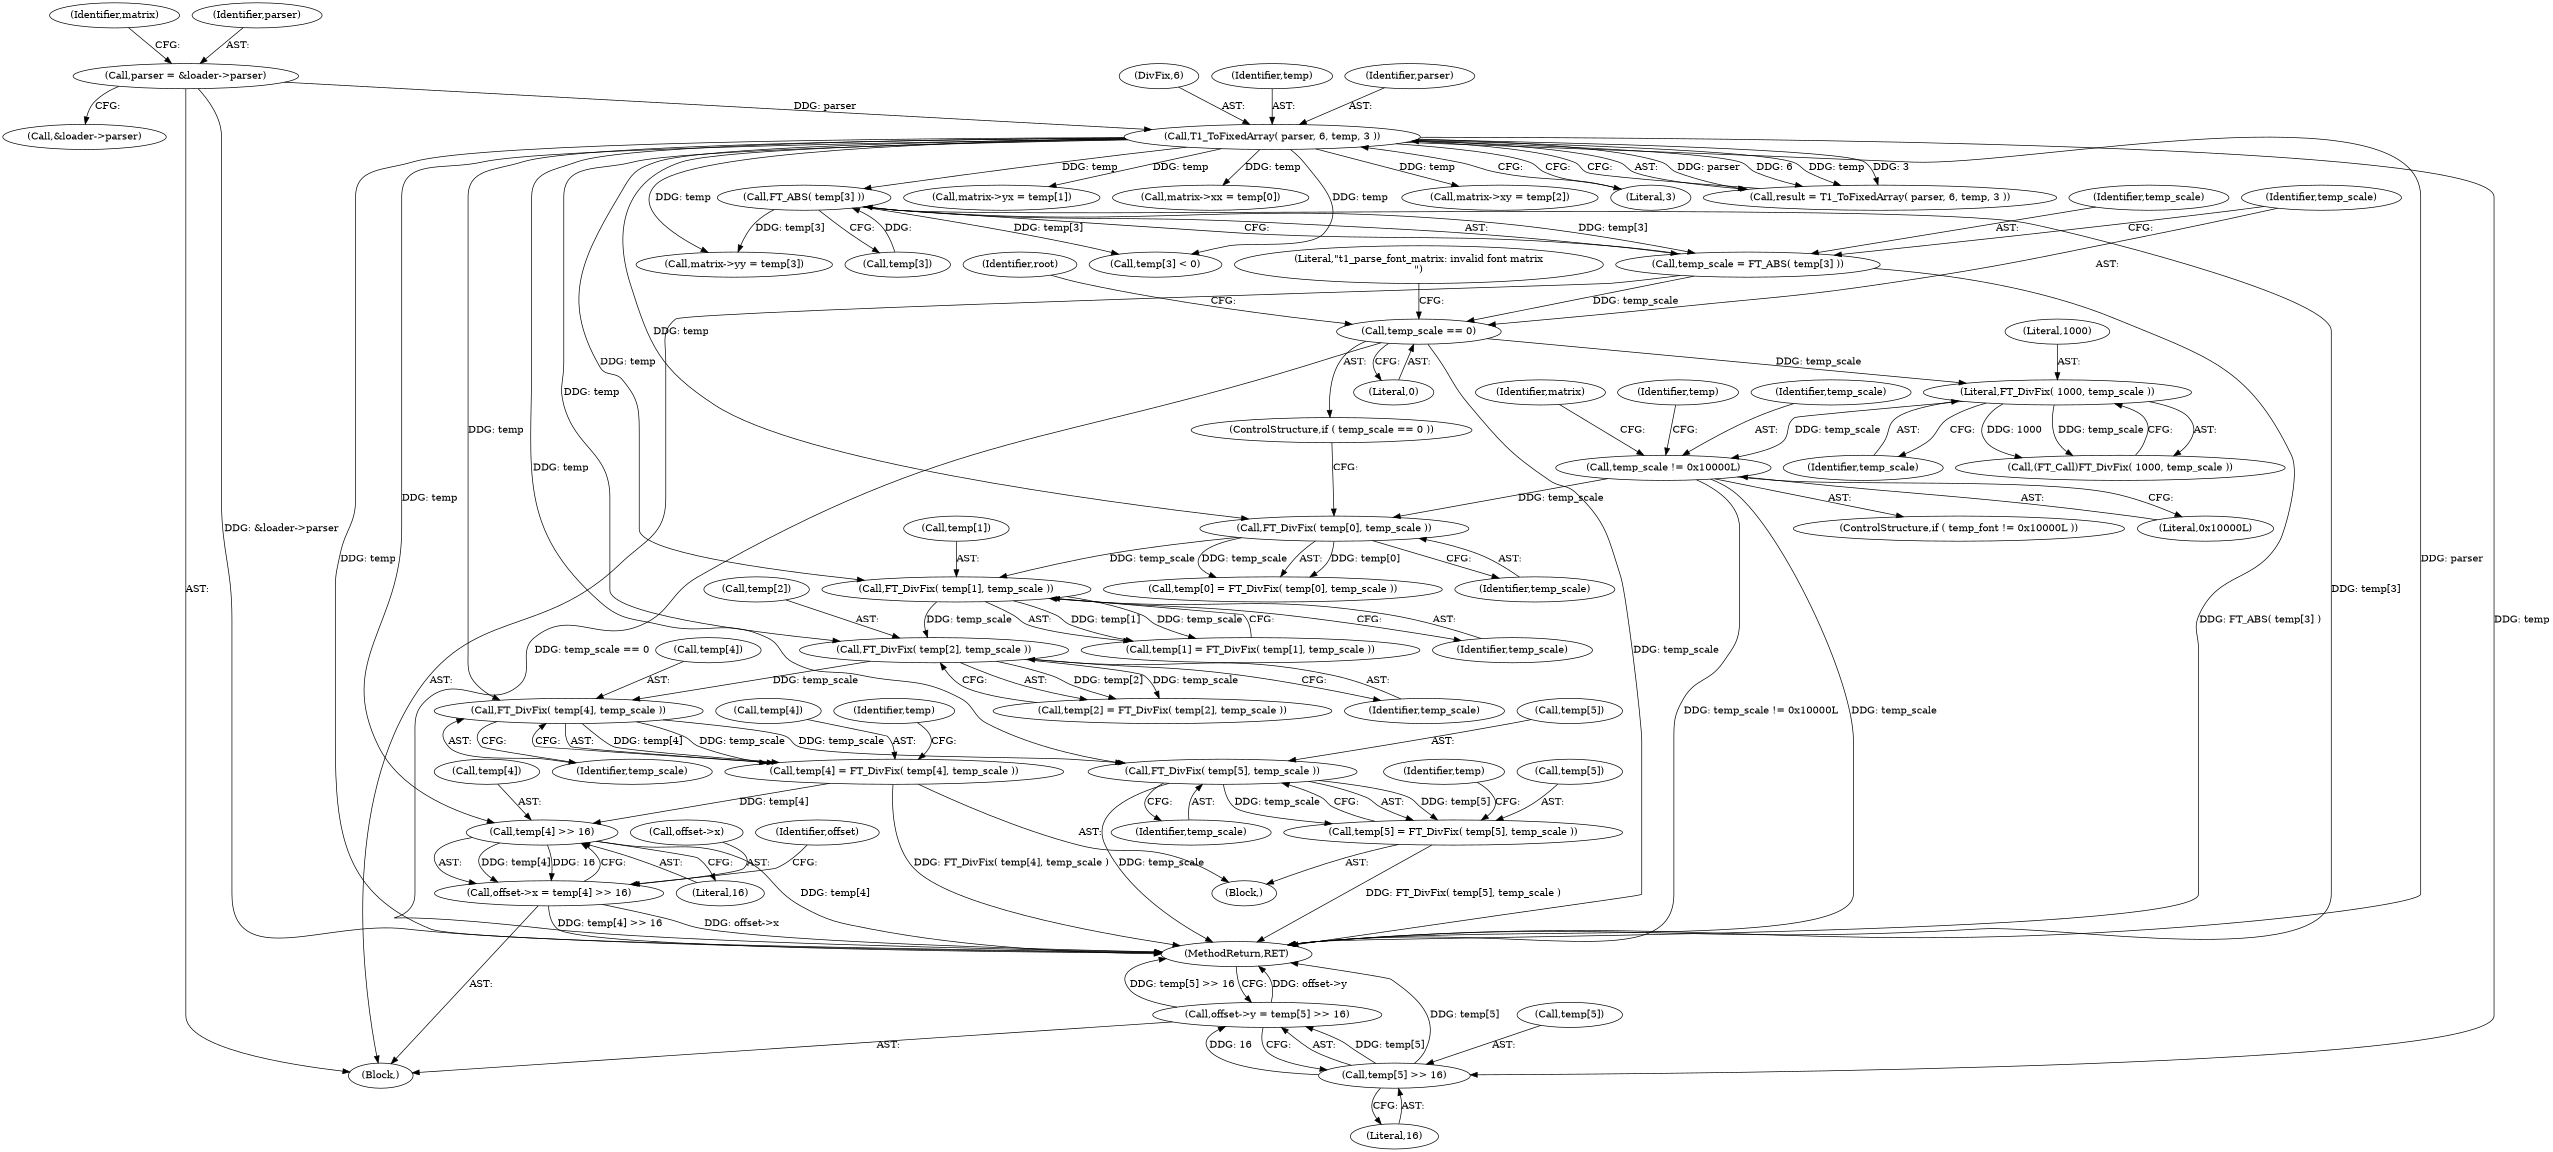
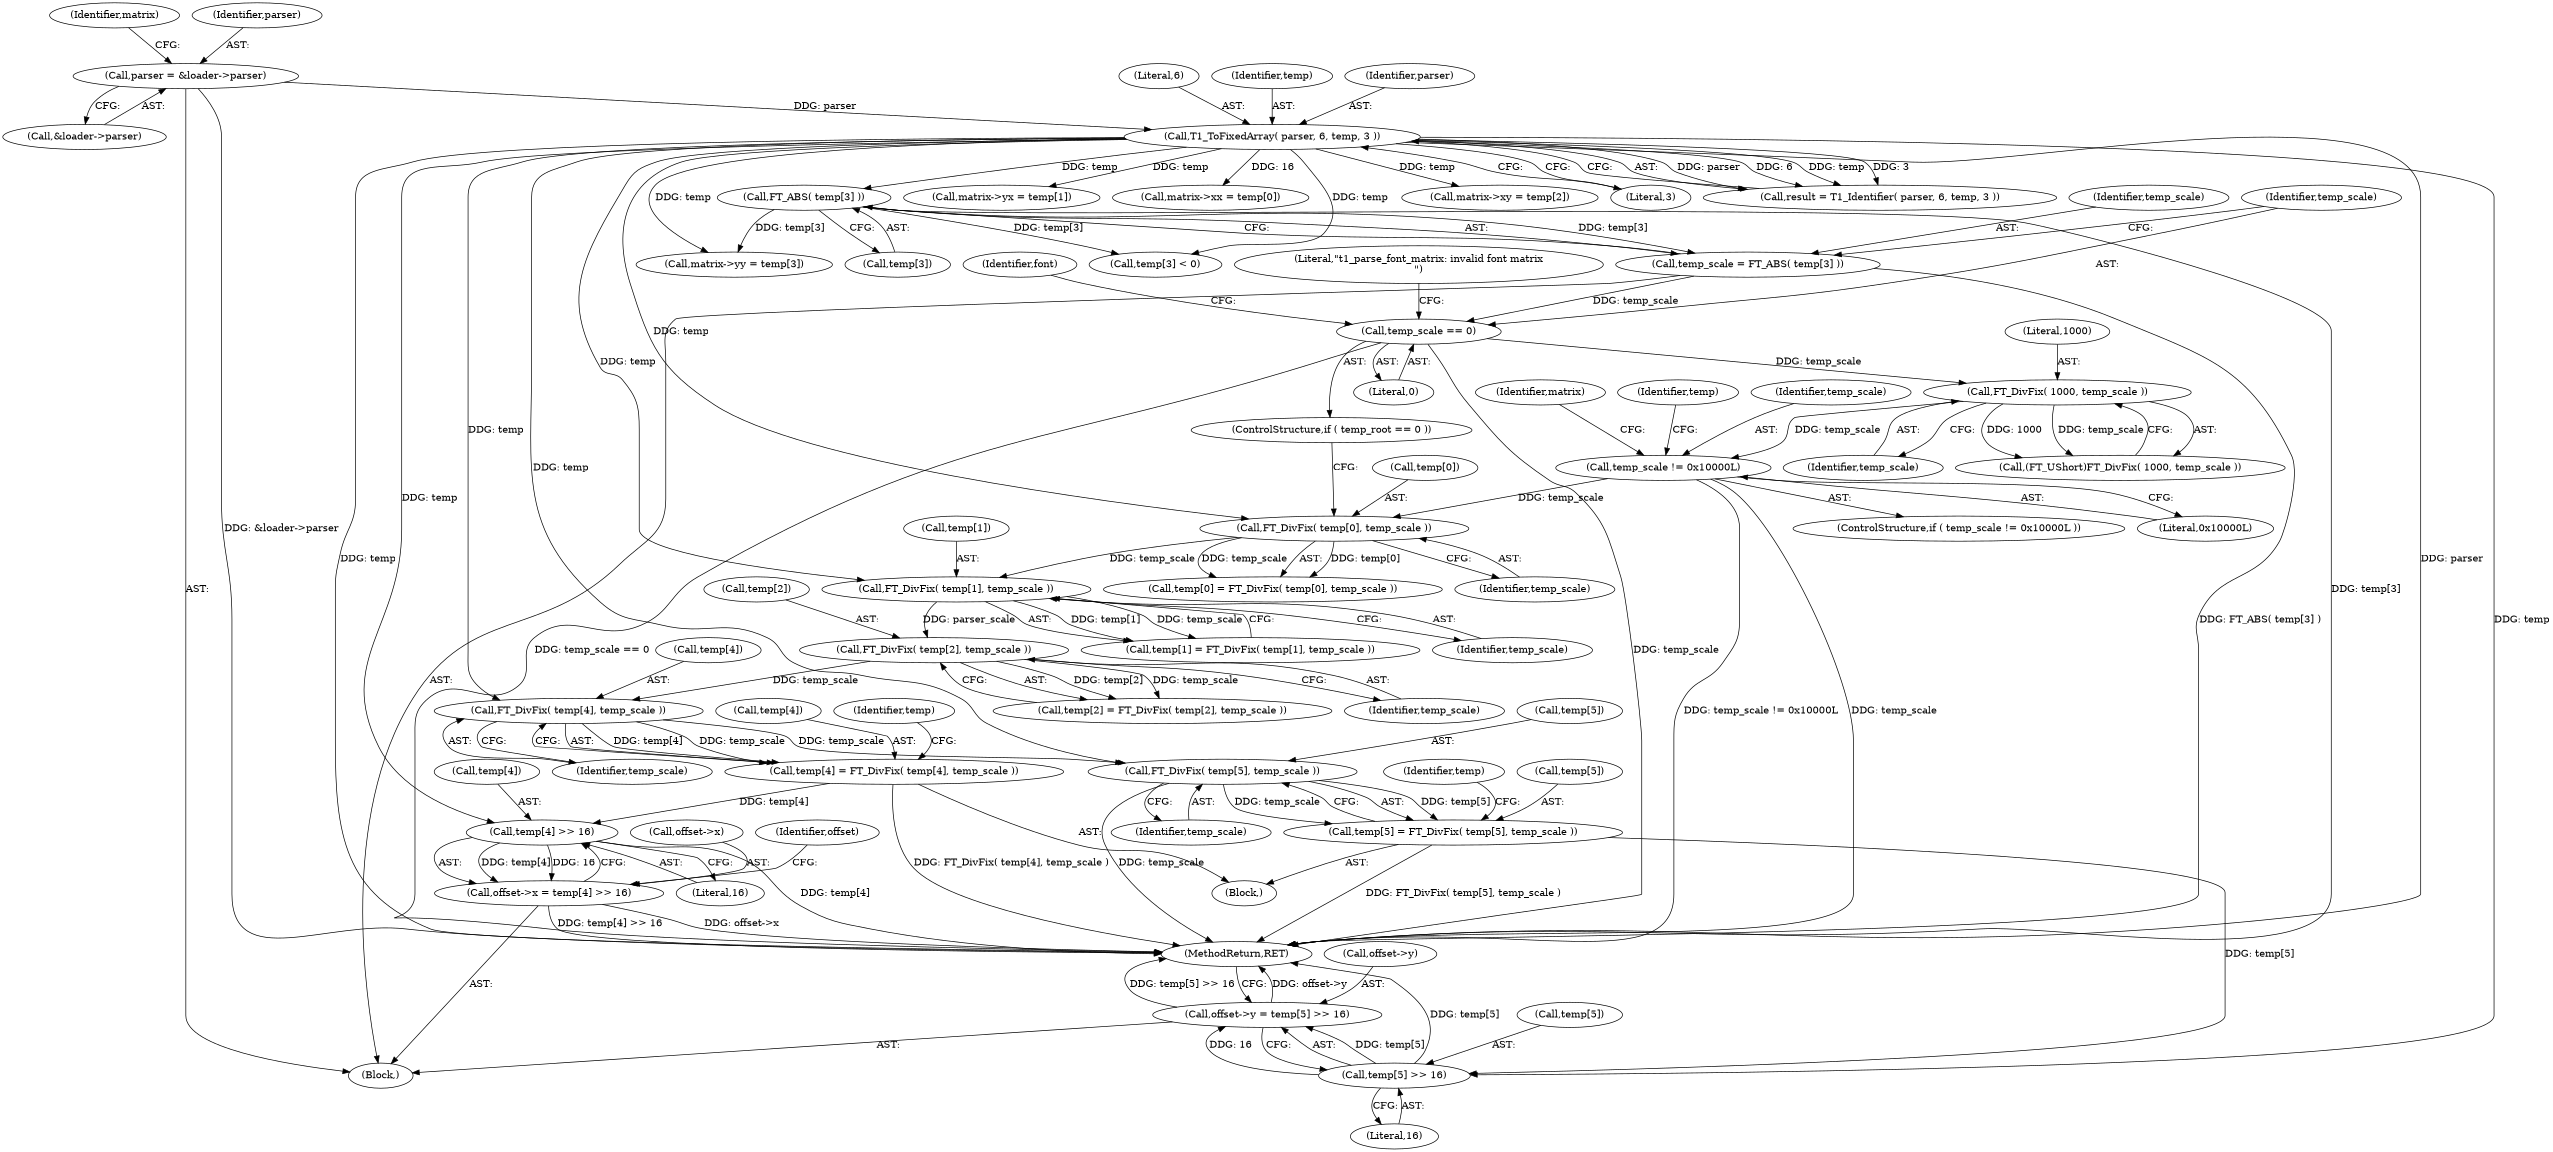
node "(DivFix,6)": label "(DivFix,6)" -> "(Literal,6)"
edge "(Call,&loader->parser)" -> "(Call,parser = &loader->parser)": added, label "AST:"
edge "(Call,T1_ToFixedArray( parser, 6, temp, 3 ))" -> "(Call,matrix->xx = temp[0])": label "DDG: temp" -> "DDG: 16"
node "(Call,result = T1_ToFixedArray( parser, 6, temp, 3 ))": label "(Call,result = T1_ToFixedArray( parser, 6, temp, 3 ))" -> "(Call,result = T1_Identifier( parser, 6, temp, 3 ))"
edge "(Call,T1_ToFixedArray( parser, 6, temp, 3 ))" -> "(Call,FT_DivFix( temp[2], temp_scale ))": removed, label "DDG: temp"
edge "(Call,temp[3])" -> "(Call,FT_ABS( temp[3] ))": label "DDG: " -> "AST: "
node "(Identifier,root)": label "(Identifier,root)" -> "(Identifier,font)"
edge "(Call,temp_scale == 0)" -> "(Literal,0)": label "CFG: " -> "AST: "
node "(Literal,FT_DivFix( 1000, temp_scale ))": label "(Literal,FT_DivFix( 1000, temp_scale ))" -> "(Call,FT_DivFix( 1000, temp_scale ))"
node "(ControlStructure,if ( temp_scale == 0 ))": label "(ControlStructure,if ( temp_scale == 0 ))" -> "(ControlStructure,if ( temp_root == 0 ))"
node "(Call,temp[0])": added
node "(Call,(FT_Call)FT_DivFix( 1000, temp_scale ))": label "(Call,(FT_Call)FT_DivFix( 1000, temp_scale ))" -> "(Call,(FT_UShort)FT_DivFix( 1000, temp_scale ))"
node "(ControlStructure,if ( temp_font != 0x10000L ))": label "(ControlStructure,if ( temp_font != 0x10000L ))" -> "(ControlStructure,if ( temp_scale != 0x10000L ))"
edge "(Call,FT_DivFix( temp[1], temp_scale ))" -> "(Call,FT_DivFix( temp[2], temp_scale ))": label "DDG: temp_scale" -> "DDG: parser_scale"
node "(Call,offset->y)": added
edge "(Call,temp[5] = FT_DivFix( temp[5], temp_scale ))" -> "(Call,temp[5] >> 16)": added, label "DDG: temp[5]"
